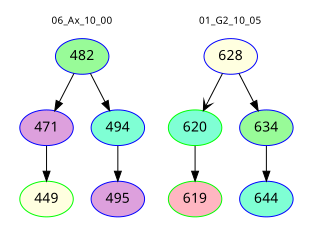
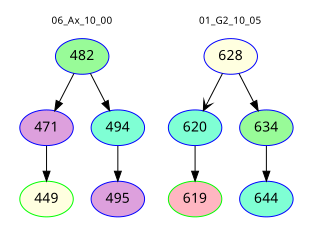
node "620": color green -> blue
